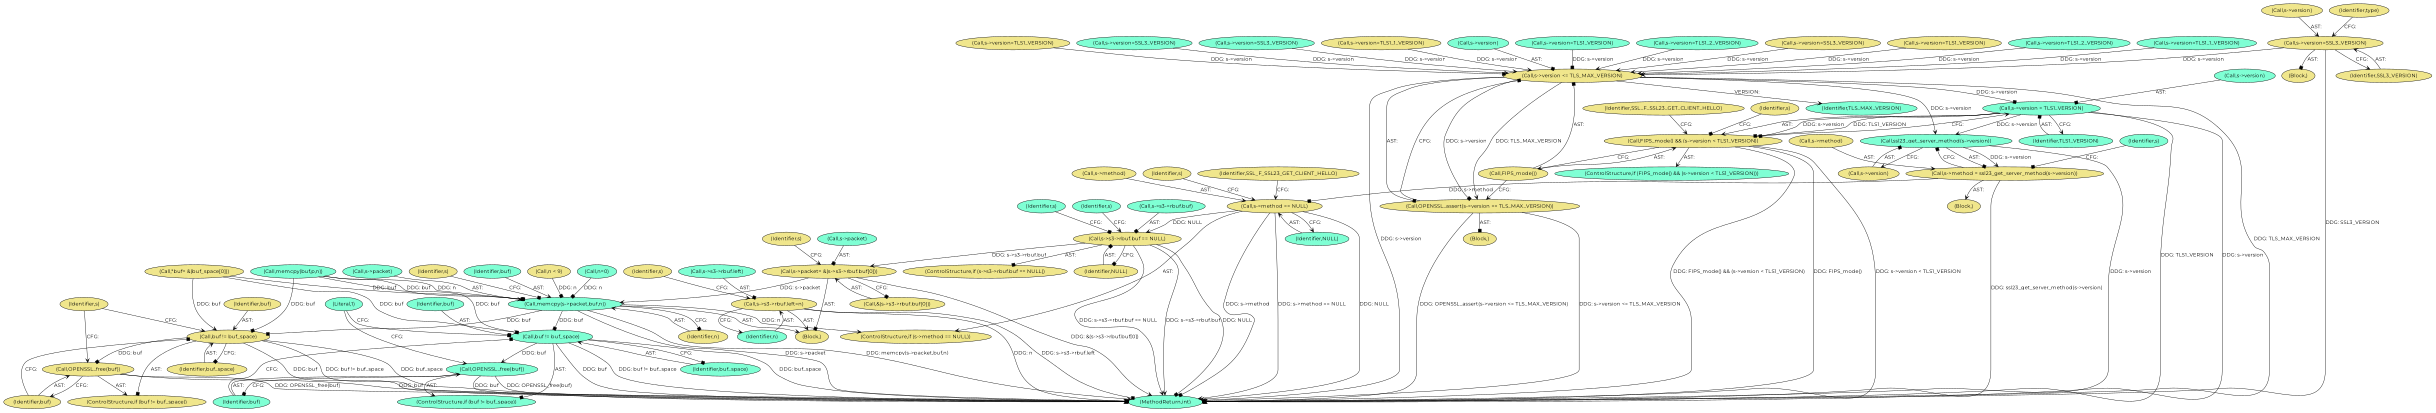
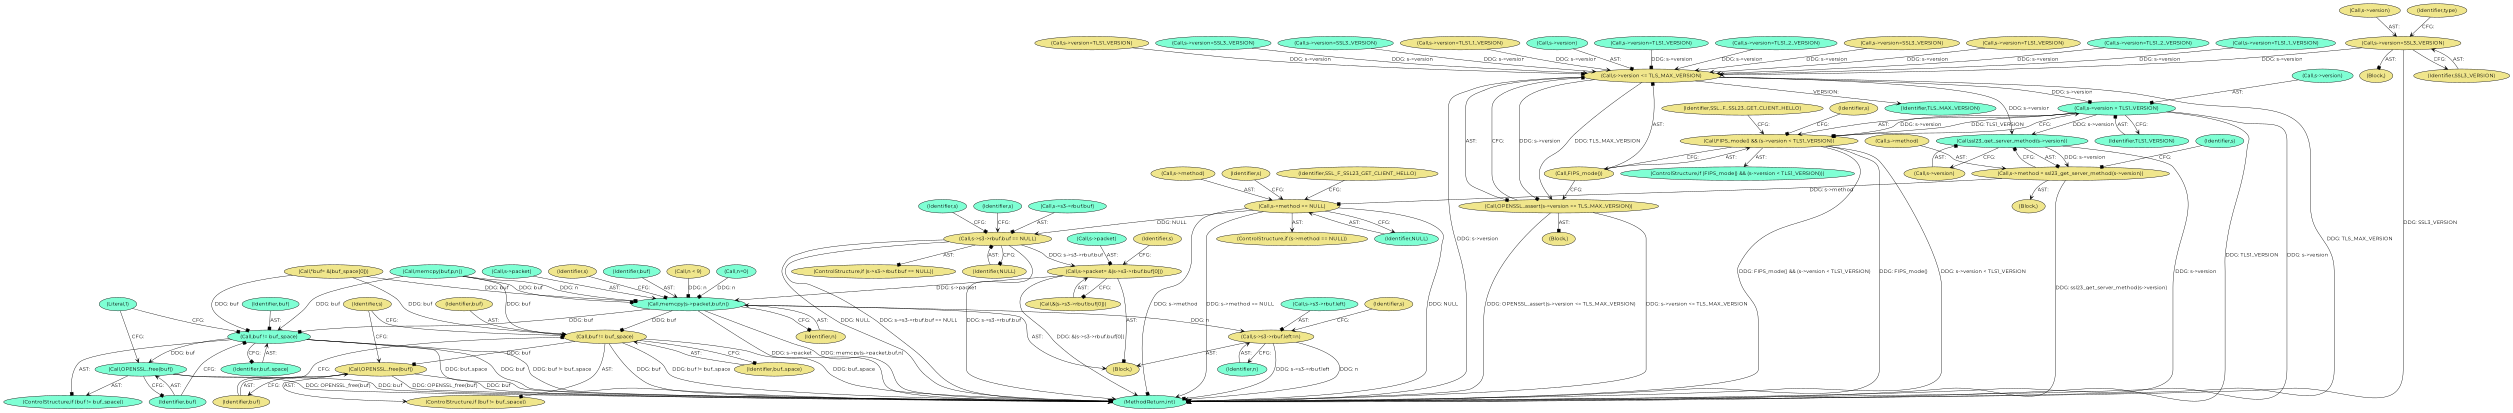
edge "(Call,memcpy(s->packet,buf,n))" -> "(ControlStructure,if (s->method == NULL))": now "(Call,memcpy(s->packet,buf,n))" -> "(Call,s->s3->rbuf.left=n)"
